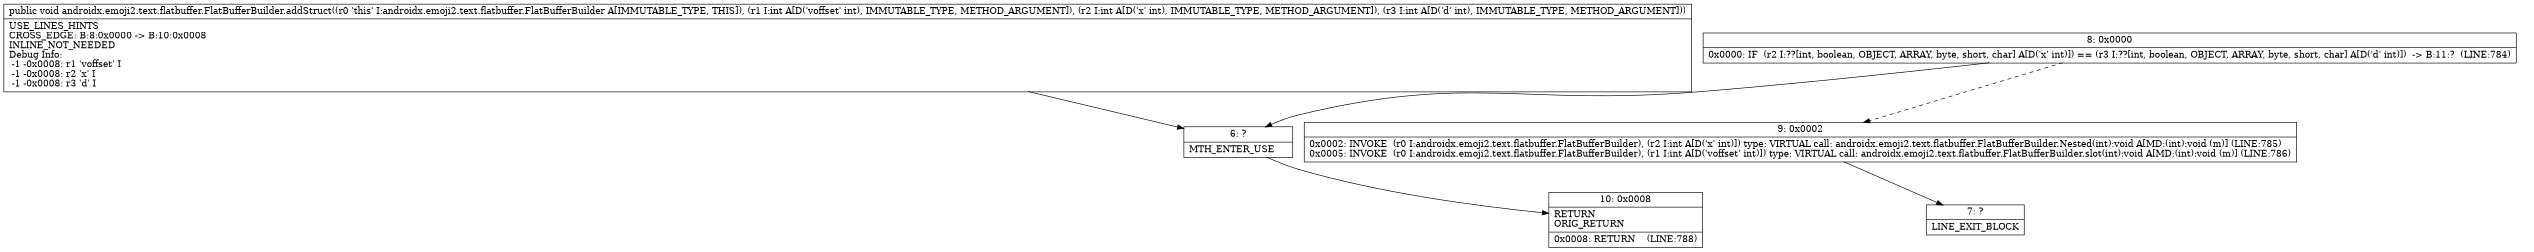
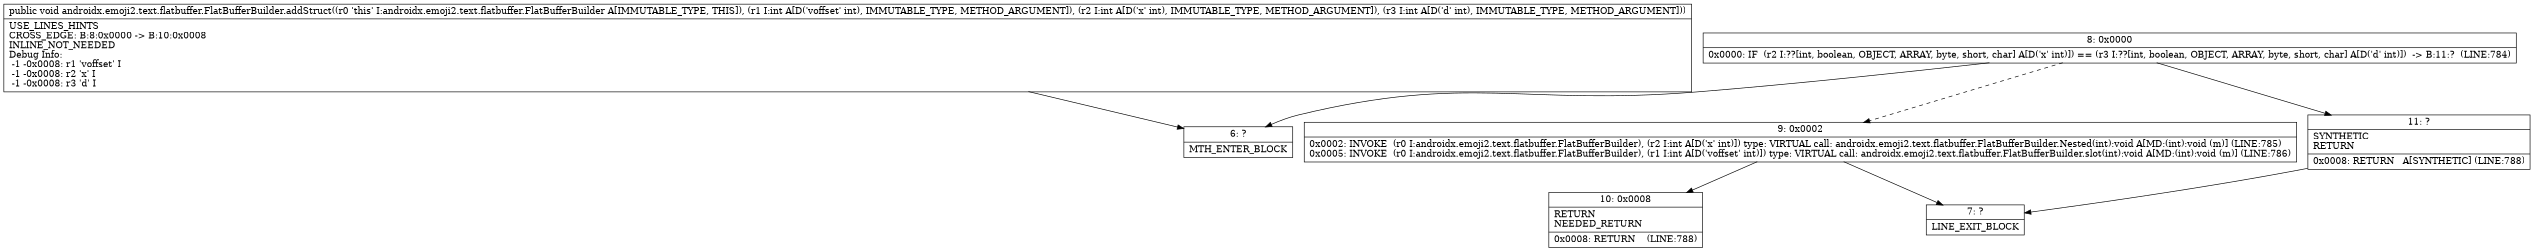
node "11: ?": added
node "6: ?": text "MTH_ENTER_USE" -> "MTH_ENTER_BLOCK"
edge "6: ?" -> "10: 0x0008": now "9: 0x0002" -> "10: 0x0008"
node "10: 0x0008": text "ORIG_RETURN" -> "NEEDED_RETURN"
